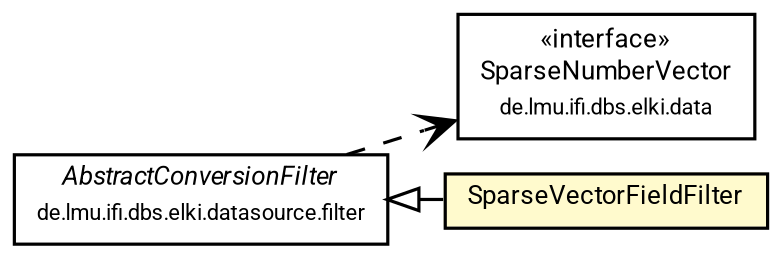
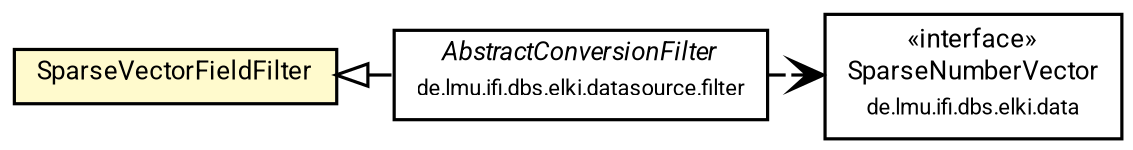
edge "SparseVectorFieldFilter" -> "AbstractConversionFilter": reversed
